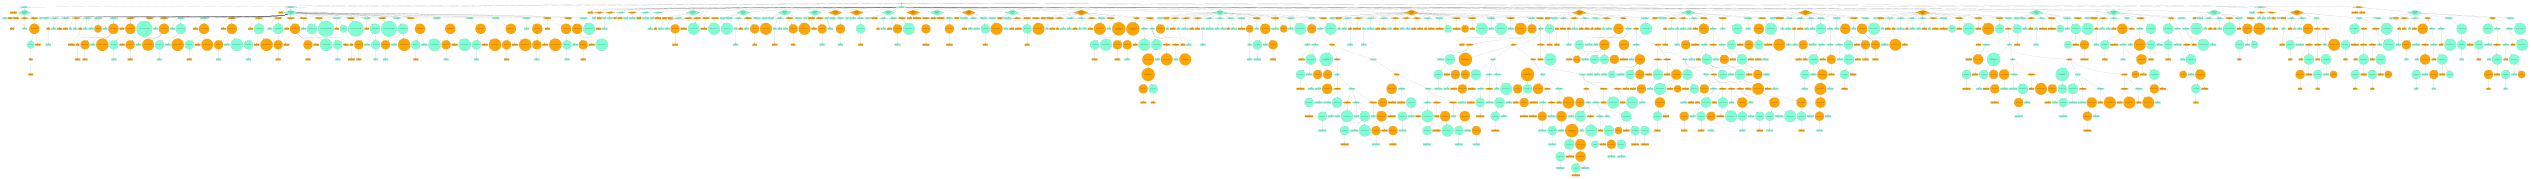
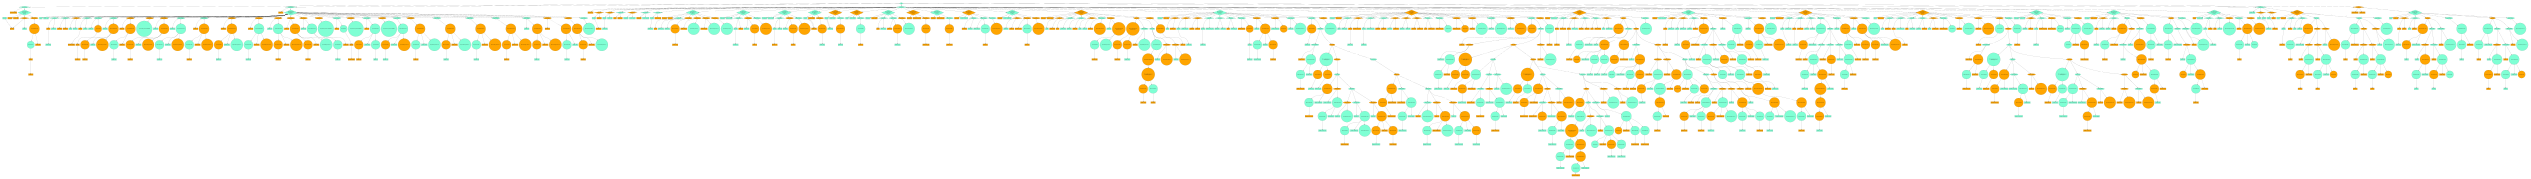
node "ExpressionIntegerLiteral: 28": added
